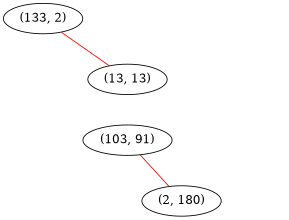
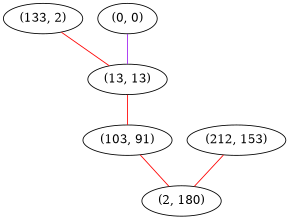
node "(0, 0)": added
edge "(13, 13)" -- "(103, 91)": added
node "(212, 153)": added
